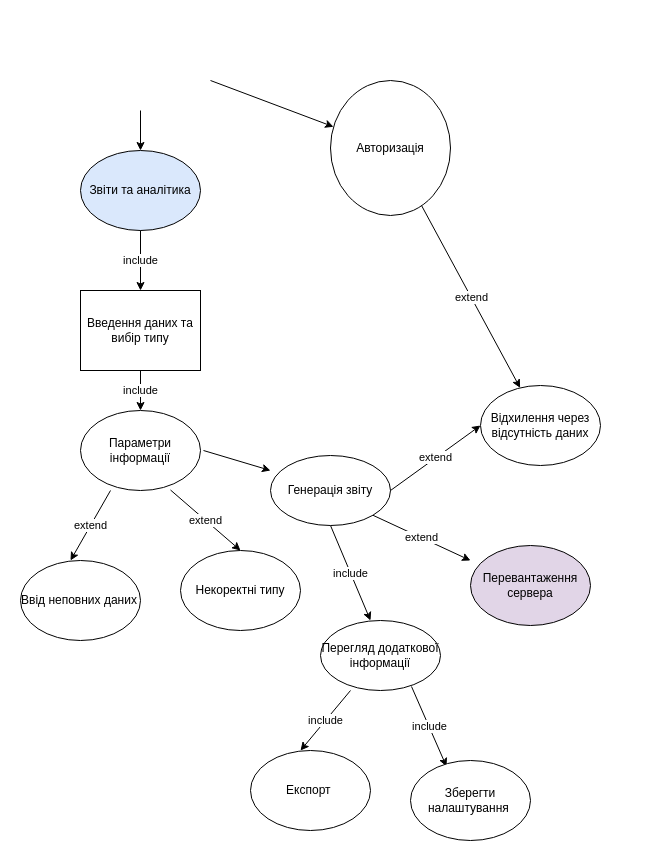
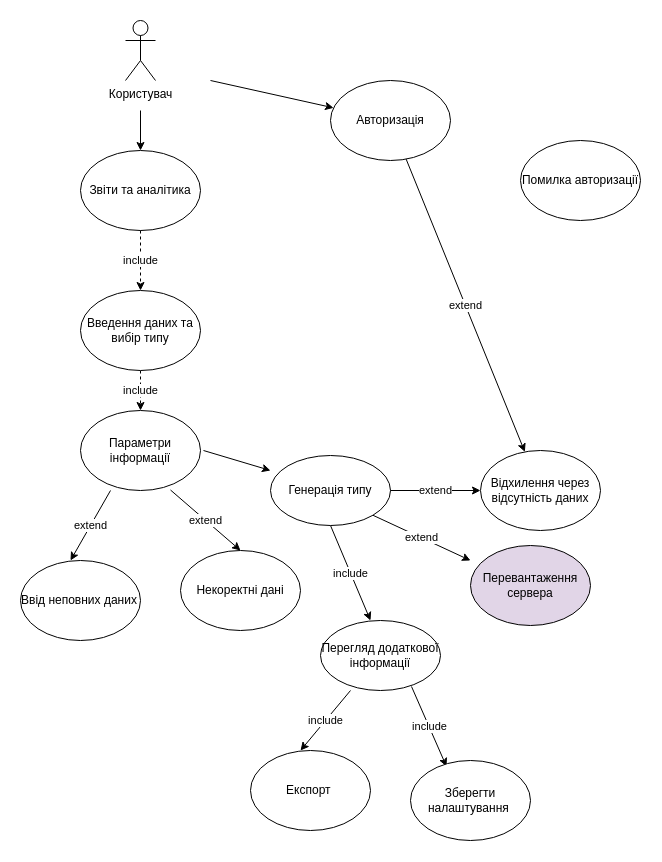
node "Користувач": added
node "Авторизація": size 120x135 -> 120x80
node "Помилка авторизації": added
node "Звіти та аналітика": fillcolor #dae8fc -> #ffffff
edge "Звіти та аналітика" -> "Введення даних та вибір типу": style solid -> dashed
node "Введення даних та вибір типу": shape rectangle -> ellipse
edge "Введення даних та вибір типу" -> "Параметри інформації": style solid -> dashed
node "Відхилення через відсутність даних": moved (541, 426) -> (541, 491)
node "Генерація звіту": label "Генерація звіту" -> "Генерація типу"
node "Некоректні типу": label "Некоректні типу" -> "Некоректні дані"
